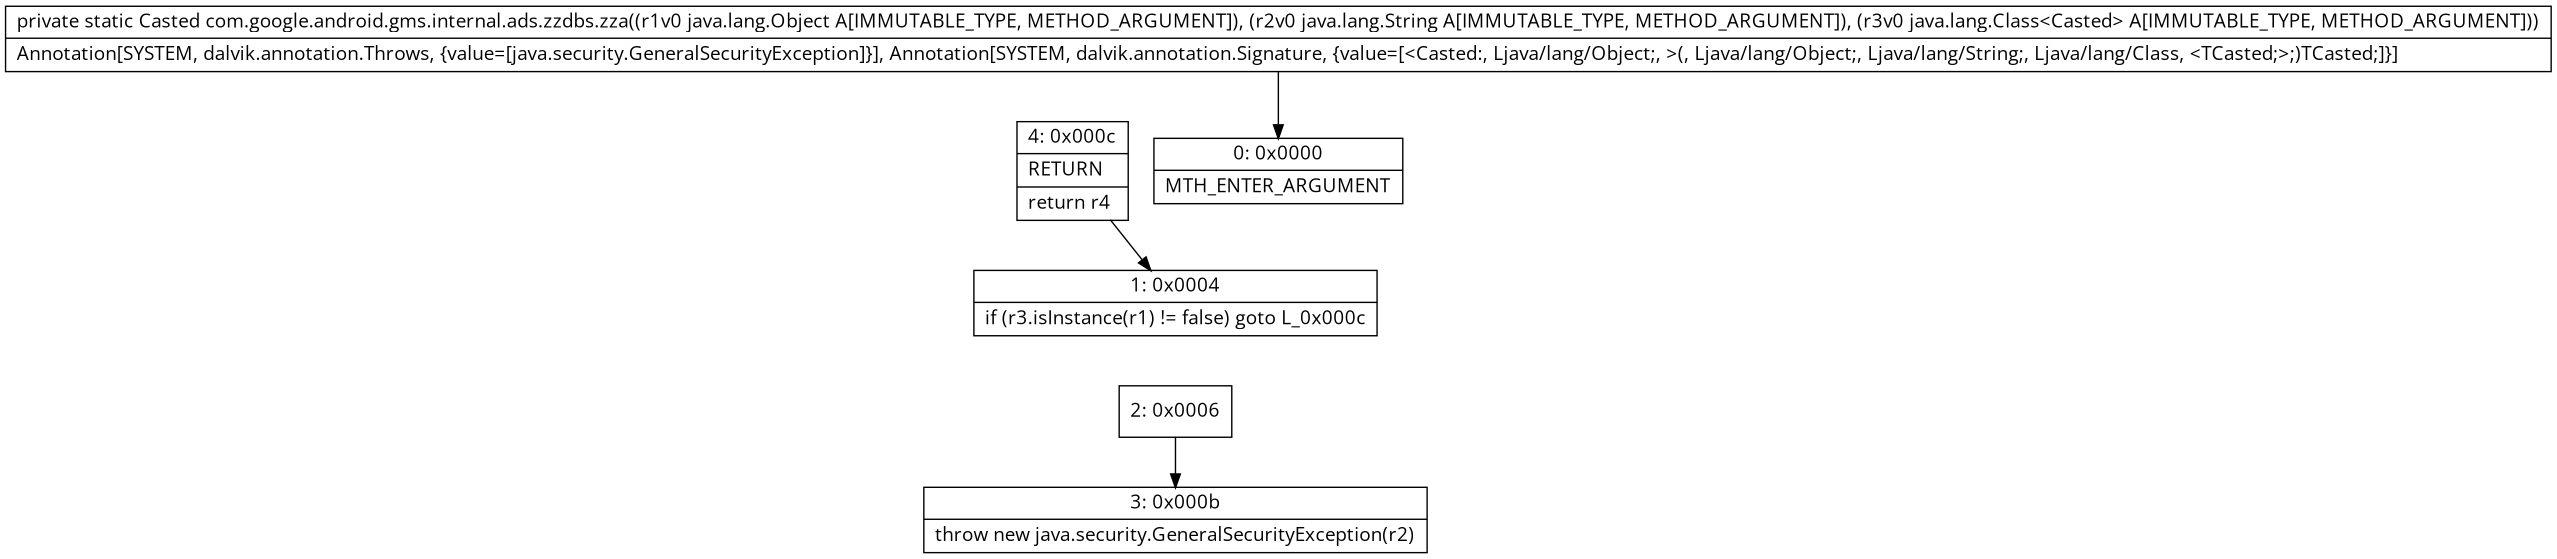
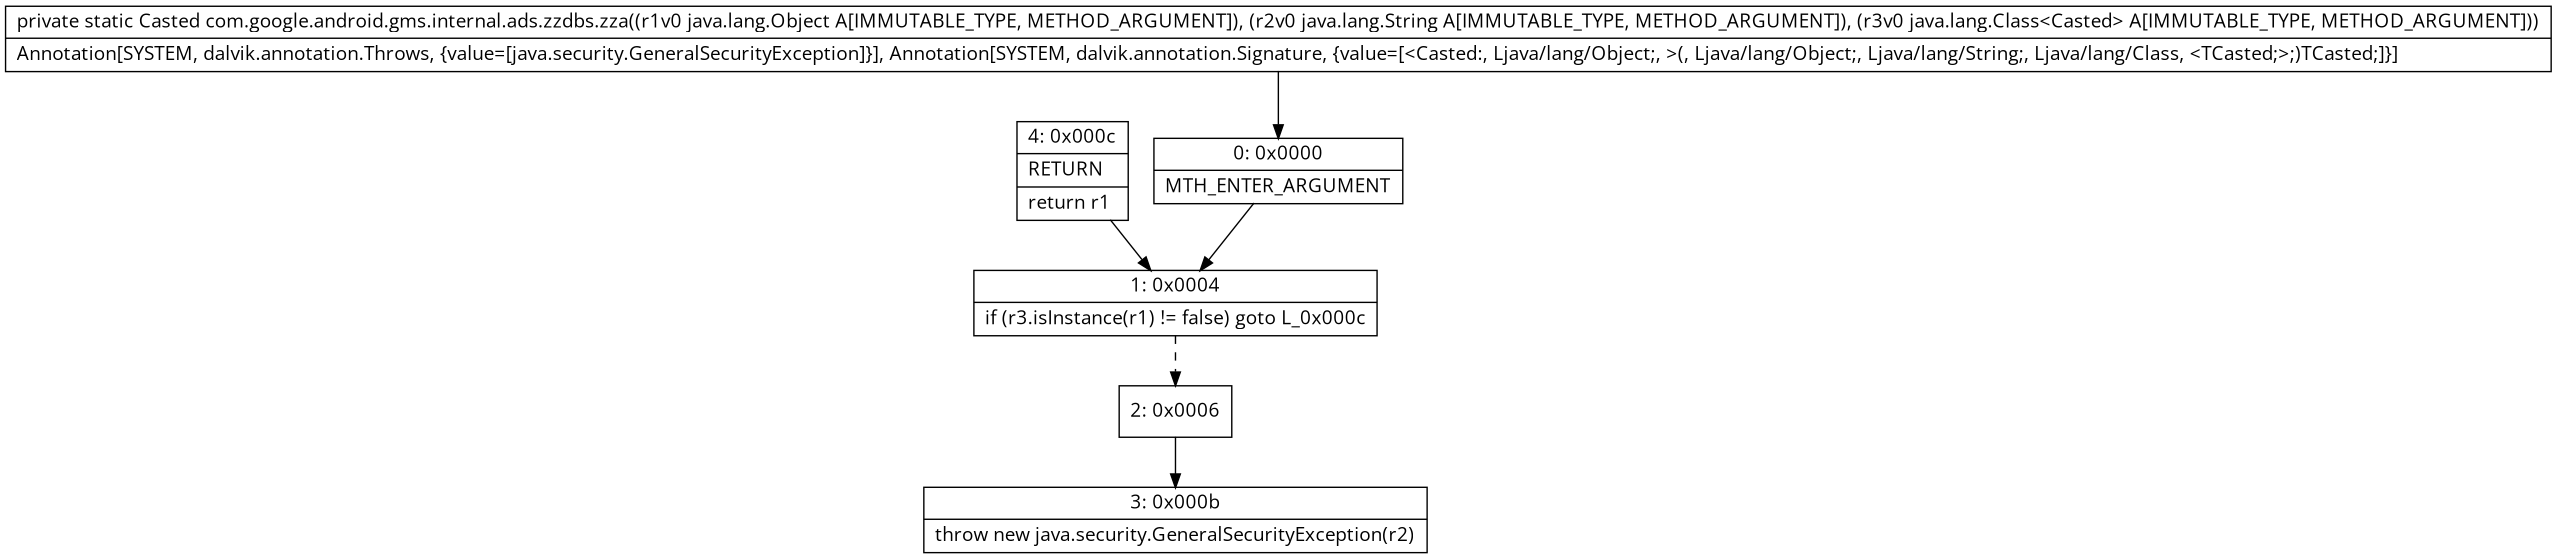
node "4: 0x000c": text "return r4" -> "return r1"
edge "0: 0x0000" -> "1: 0x0004": added
edge "1: 0x0004" -> "2: 0x0006": added
